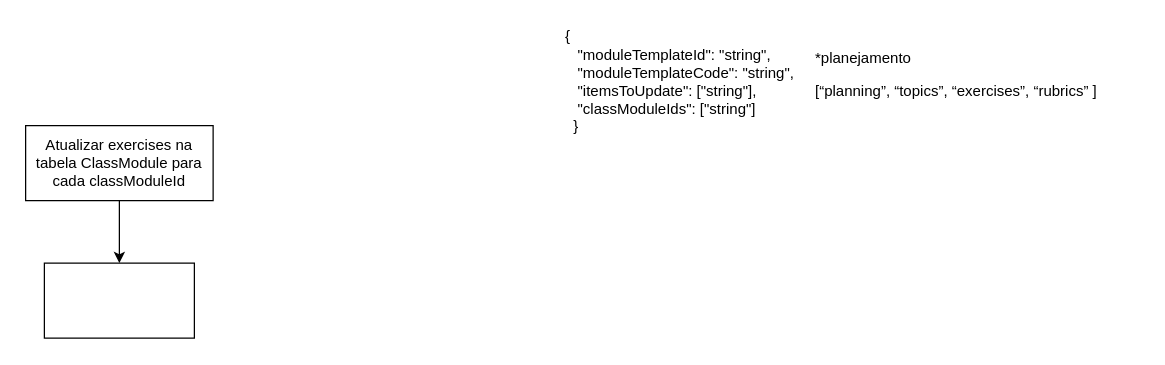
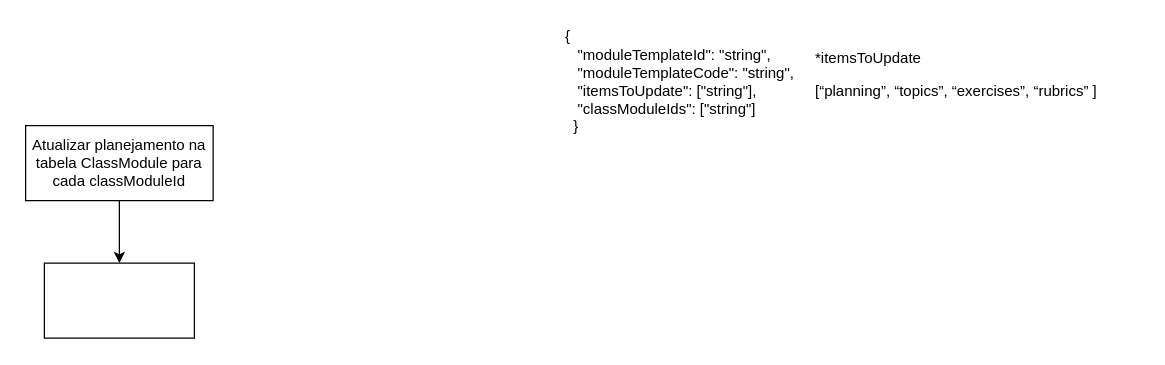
node "*planejamento [“planning”, “topics”, “exercises”, “rubrics” ]": label "*planejamento [“planning”, “topics”, “exercises”, “rubrics” ]" -> "*itemsToUpdate [“planning”, “topics”, “exercises”, “rubrics” ]"
node "Atualizar exercises na tabela ClassModule para cada classModuleId": label "Atualizar exercises na tabela ClassModule para cada classModuleId" -> "Atualizar planejamento na tabela ClassModule para cada classModuleId"
